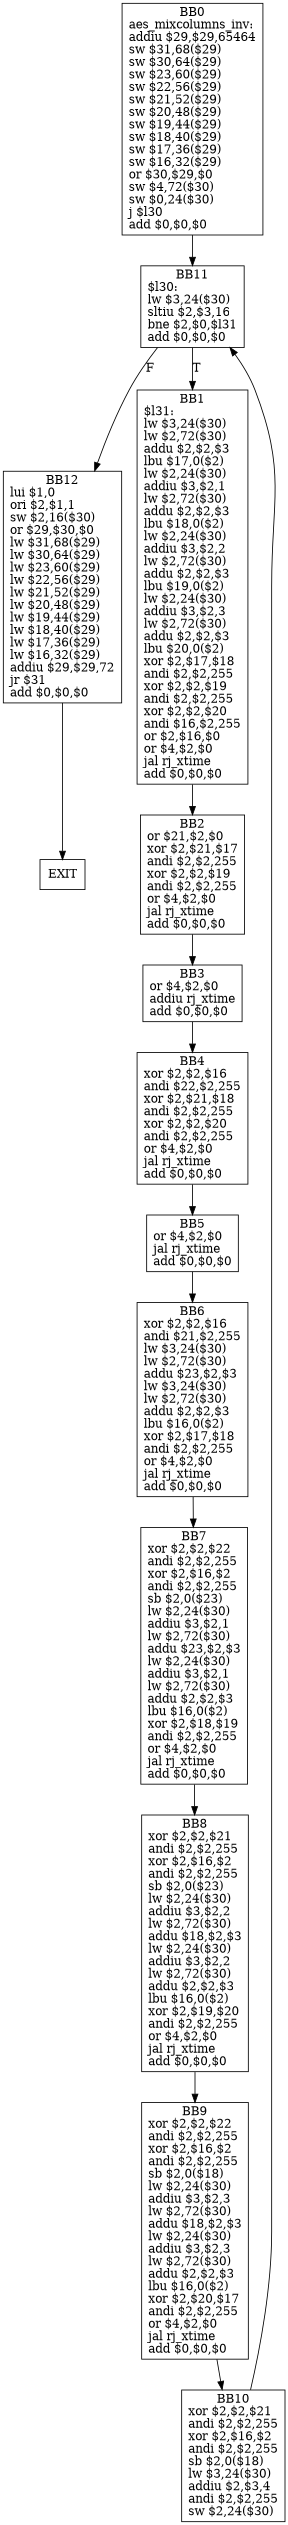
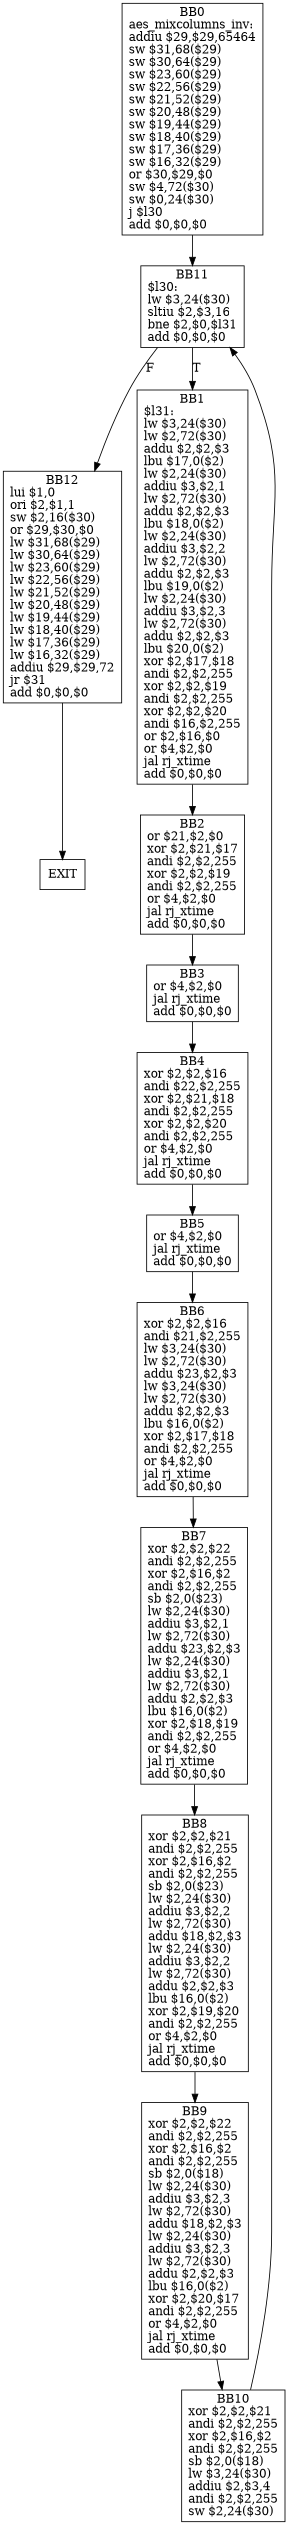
node "BB3 or $4,$2,$0 addiu rj_xtime add $0,$0,$0": label "BB3 or $4,$2,$0 addiu rj_xtime add $0,$0,$0" -> "BB3 or $4,$2,$0 jal rj_xtime add $0,$0,$0"
